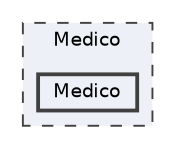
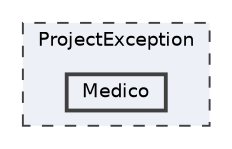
cluster "Medico": label "Medico" -> "ProjectException"
